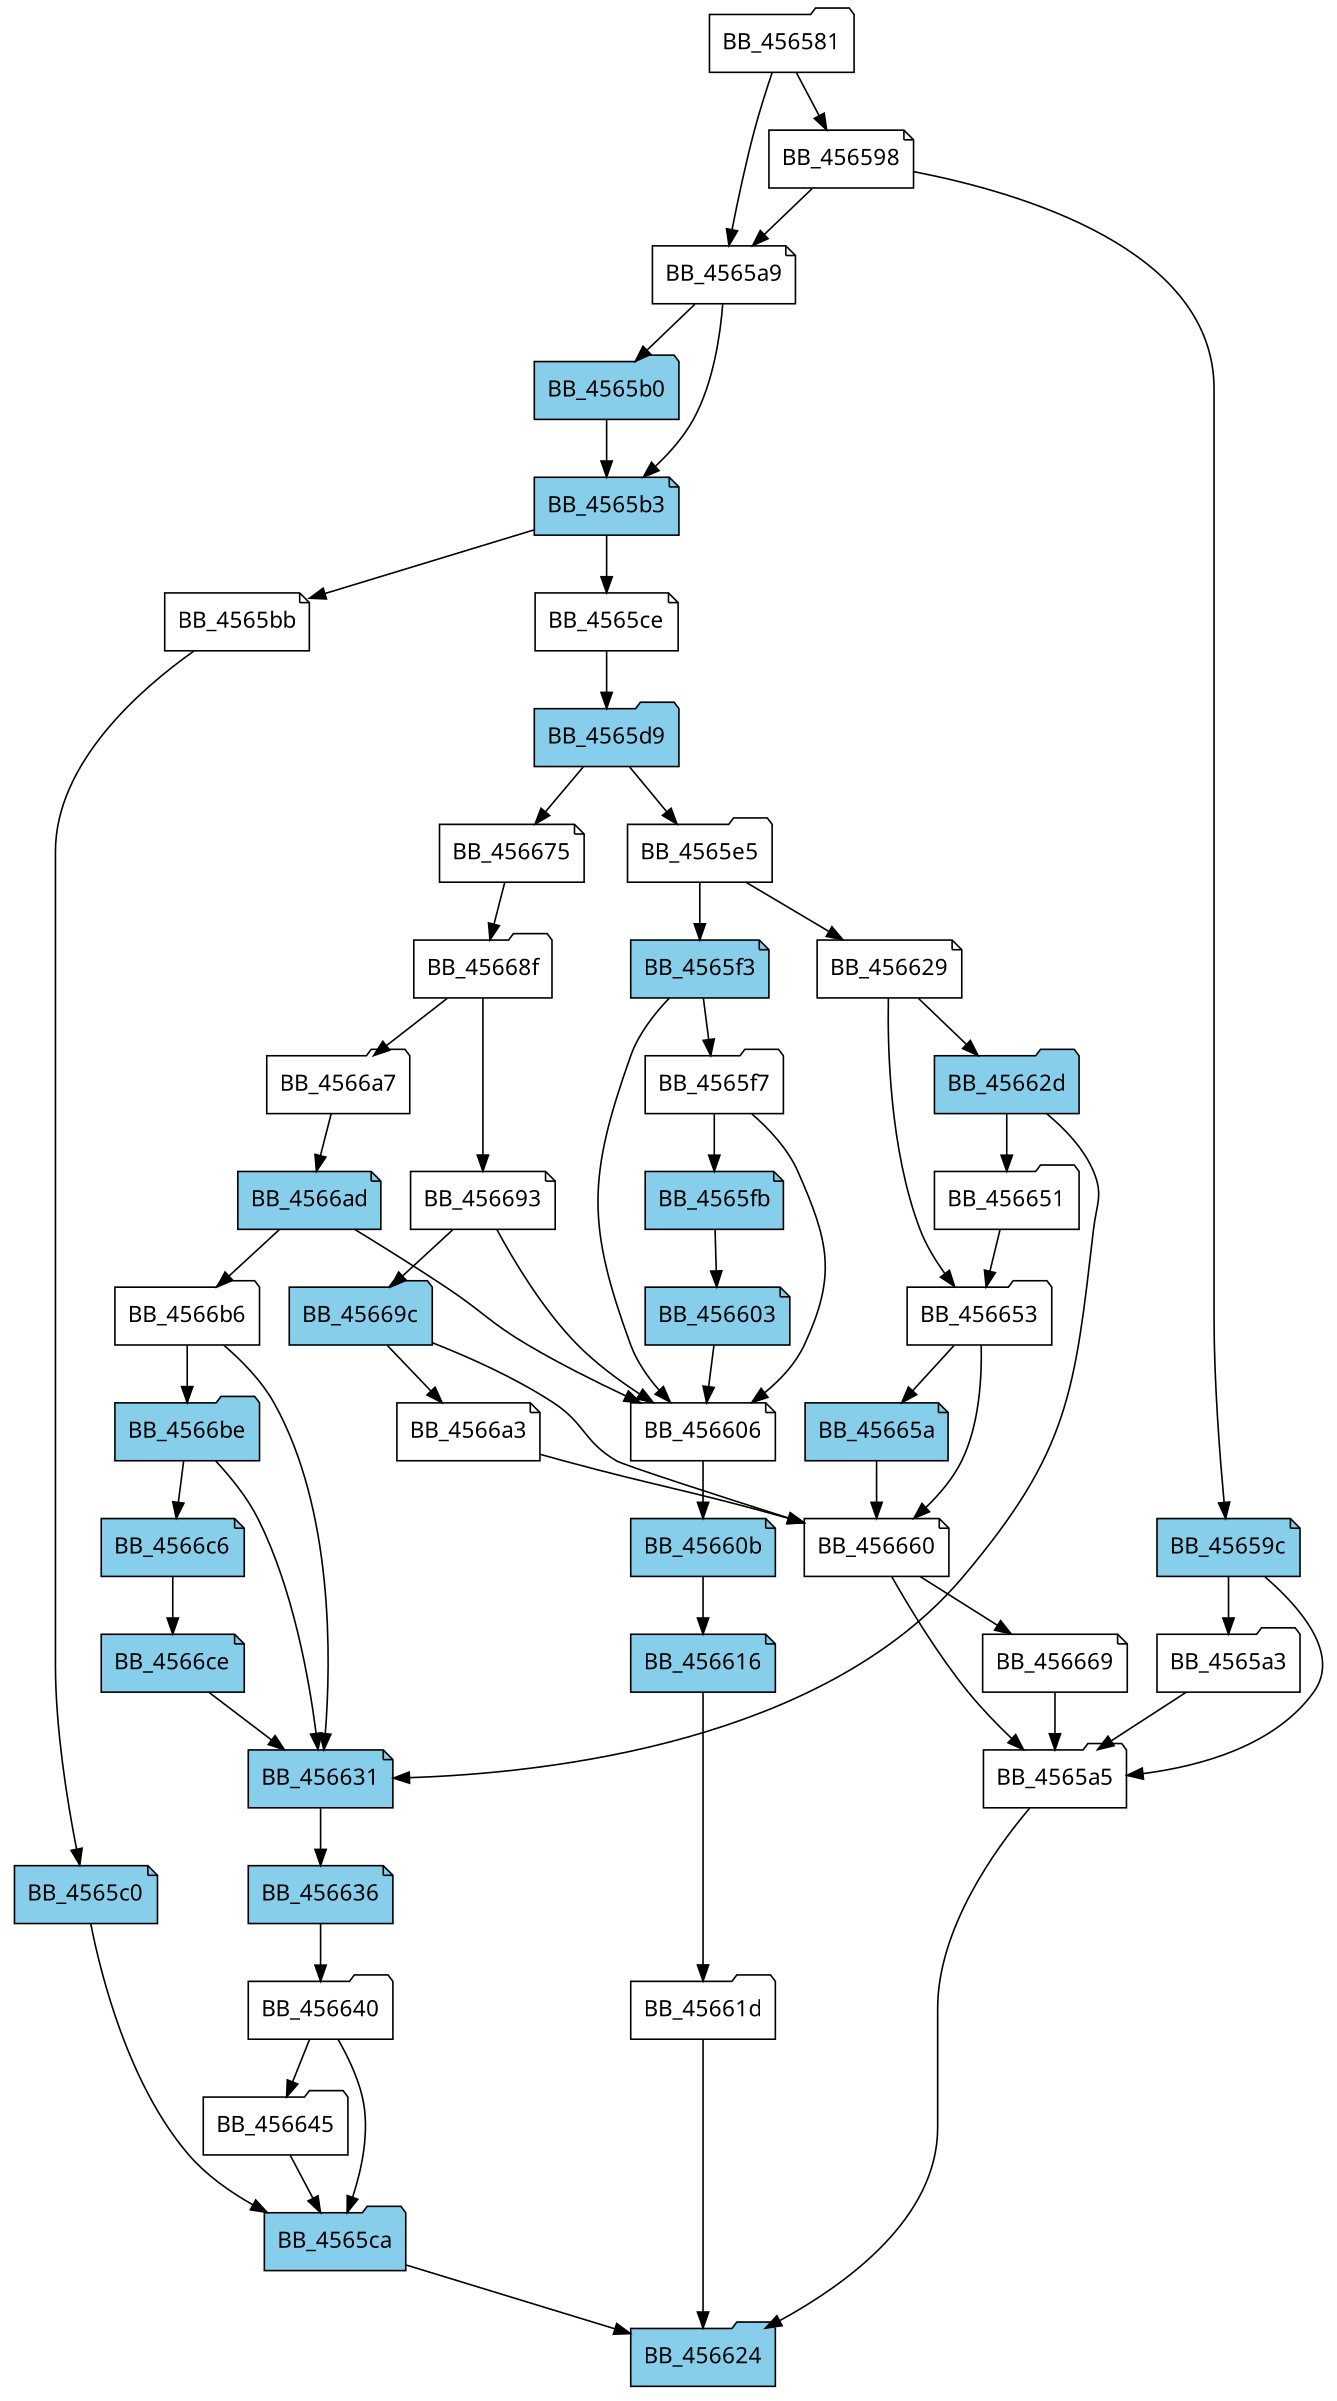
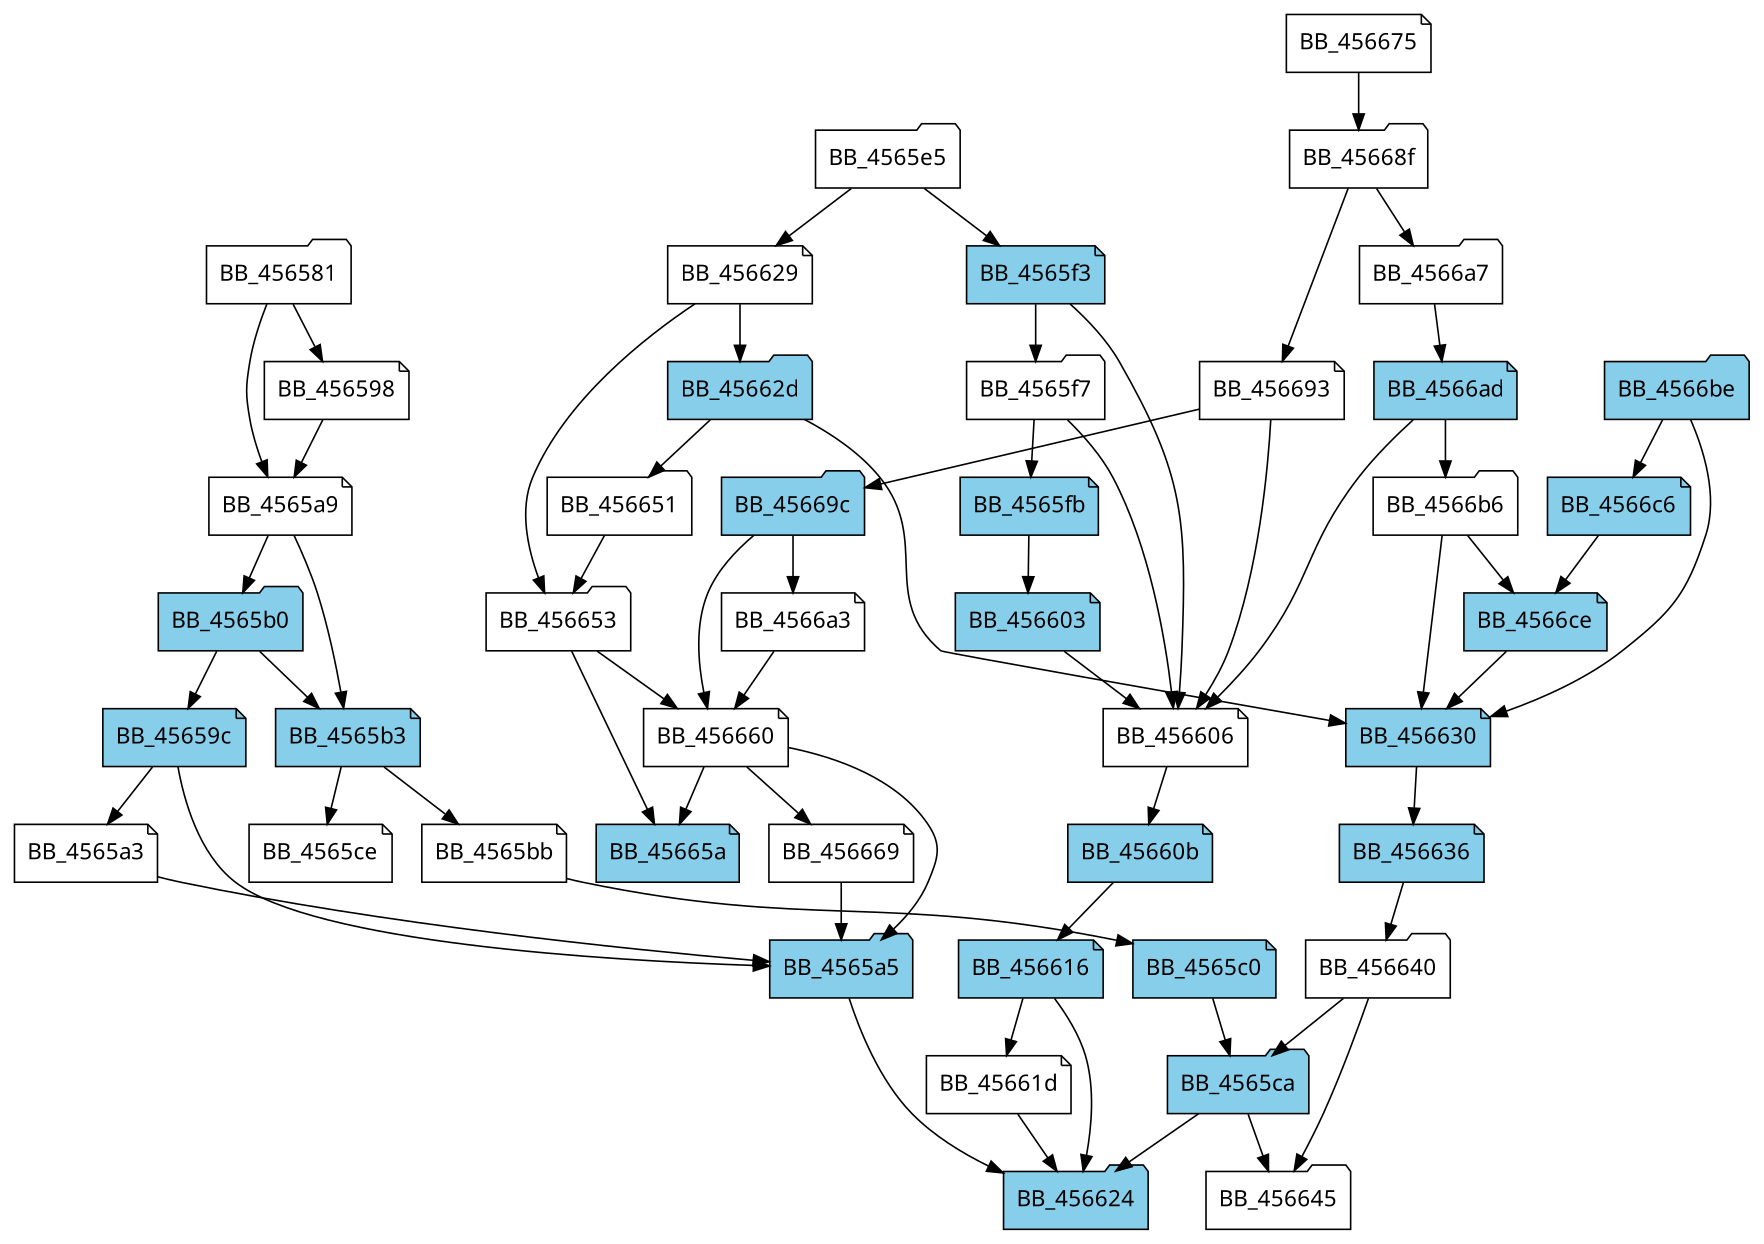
node "BB_4565d9": removed
edge "BB_456598" -> "BB_45659c": now "BB_4565b0" -> "BB_45659c"
edge "BB_456616" -> "BB_456624": added
edge "BB_4566b6" -> "BB_4566be": now "BB_4566b6" -> "BB_4566ce"
edge "BB_45665a" -> "BB_456660": reversed
node "BB_4565a3": shape folder -> note
node "BB_456631": label "BB_456631" -> "BB_456630"
node "BB_4565a5": fillcolor white -> skyblue
node "BB_45661d": shape folder -> note
edge "BB_456645" -> "BB_4565ca": reversed
